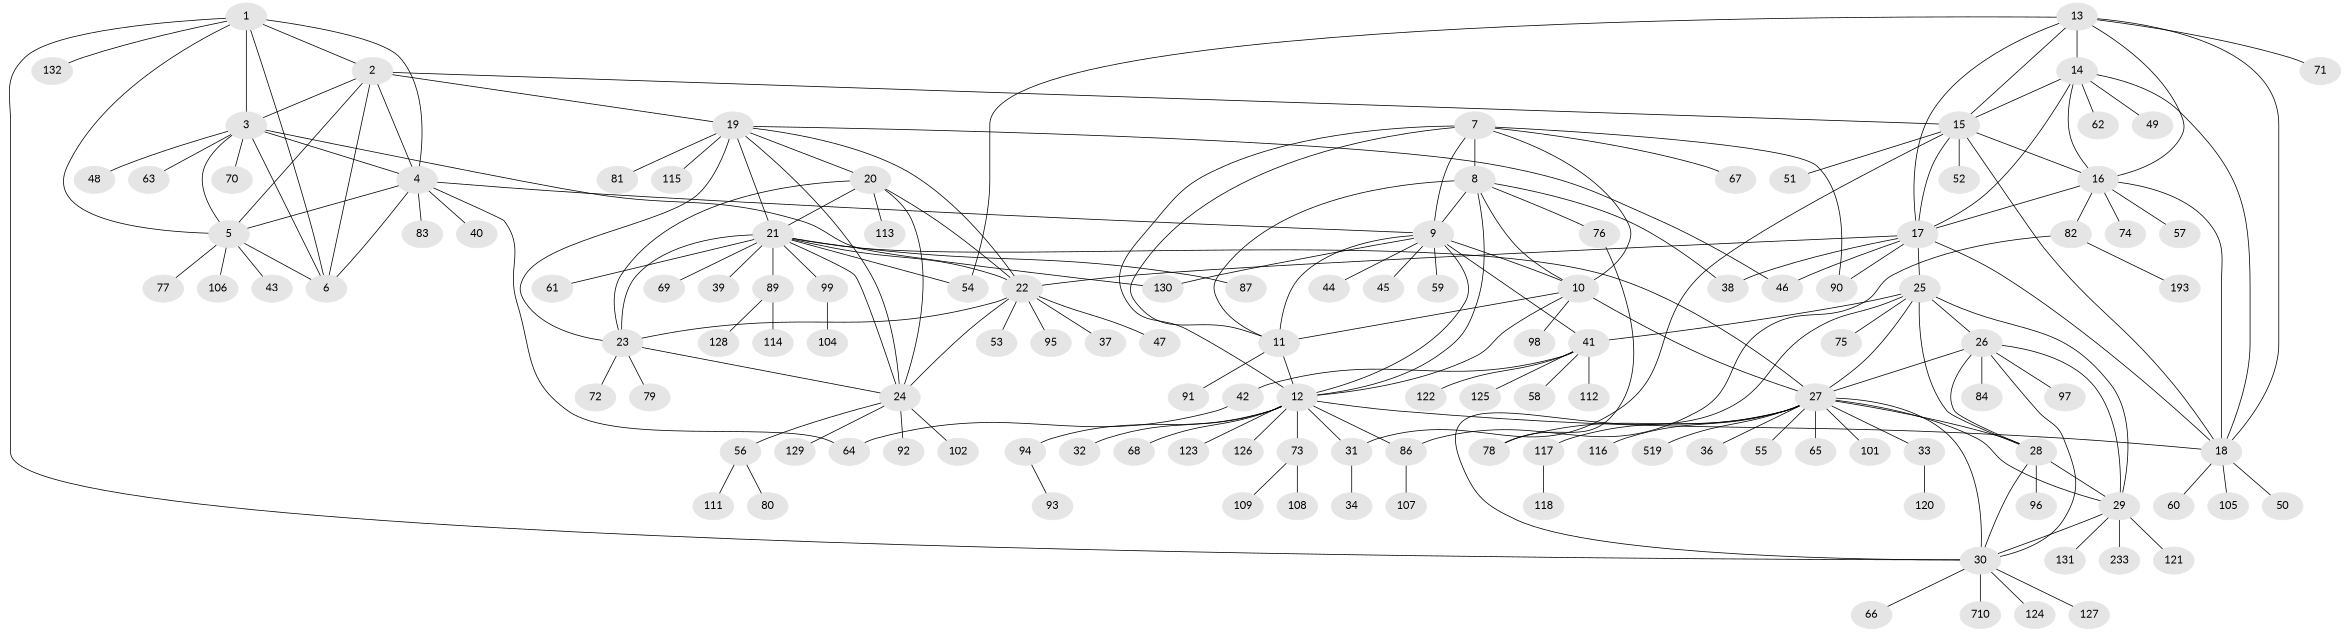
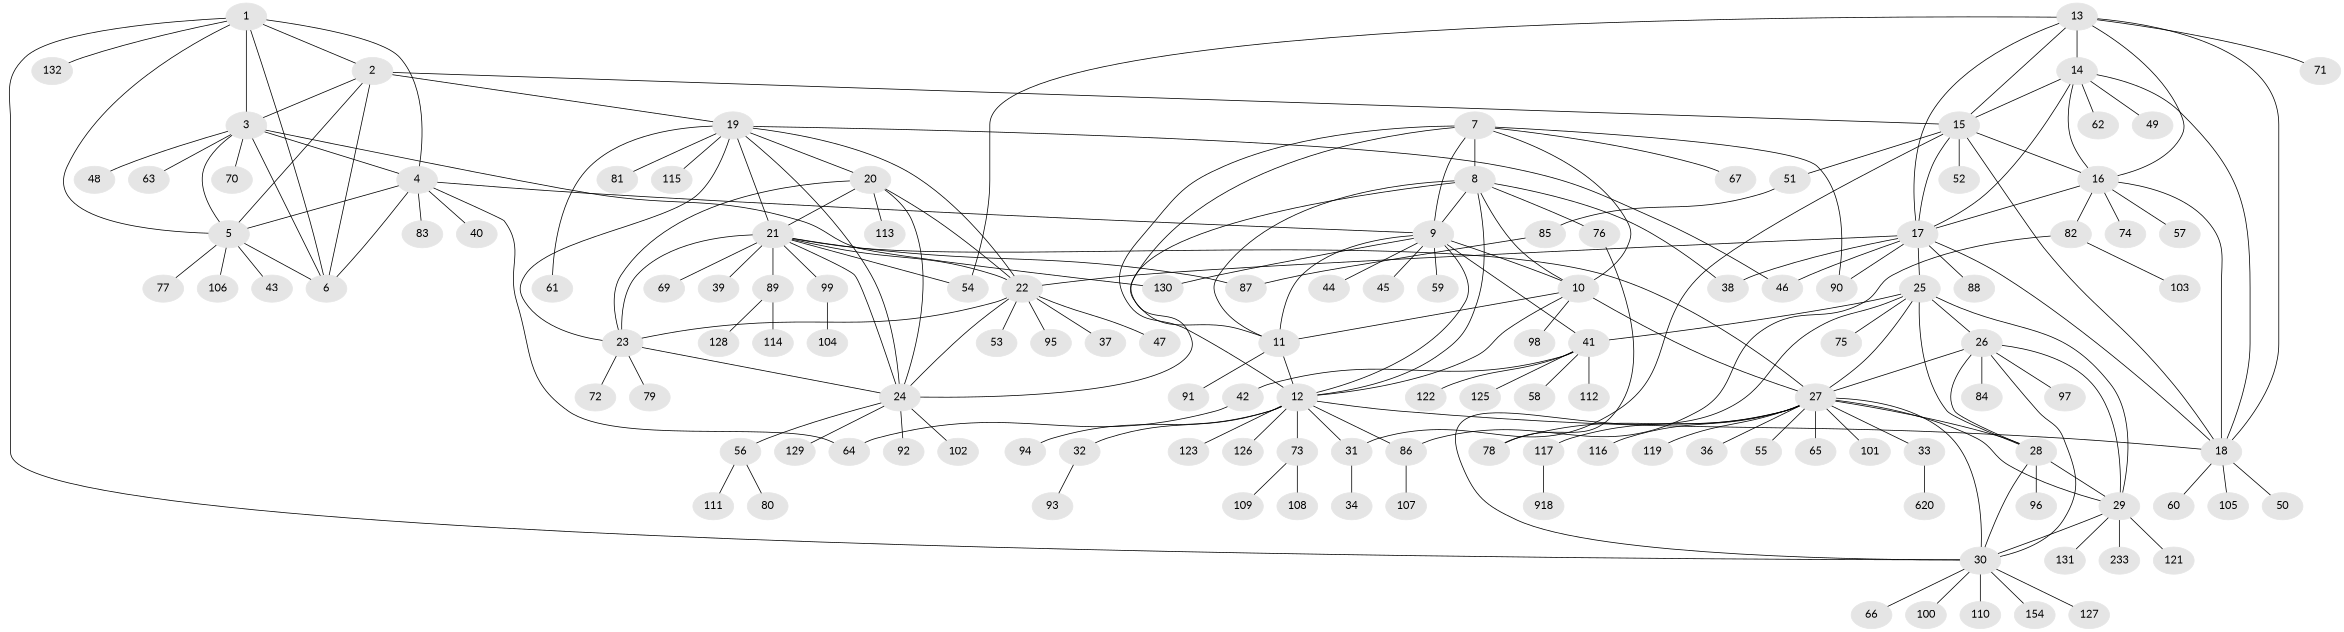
edge "2" -- "4": removed
node "85": added
edge "21" -- "61": now "19" -- "61"
node "88": added
node "193": label "193" -> "103"
edge "8" -- "24": added
node "68": removed
node "519": label "519" -> "119"
edge "94" -- "93": now "32" -- "93"
node "118": label "118" -> "918"
node "120": label "120" -> "620"
node "100": added
node "710": label "710" -> "110"
node "124": label "124" -> "154"
